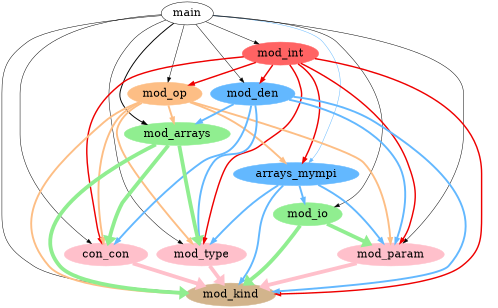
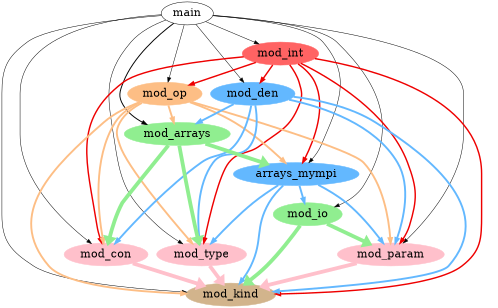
edge "main" -> "arrays_mympi": color #63b8ff -> black
edge "mod_arrays" -> "mod_kind": now "mod_arrays" -> "arrays_mympi"
node "con_con": label "con_con" -> "mod_con"
